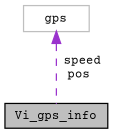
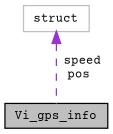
node "gps": label "gps" -> "struct"
